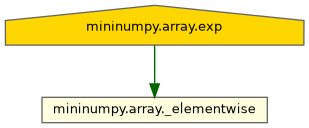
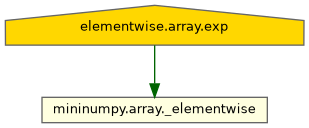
node "mininumpy.array.exp": label "mininumpy.array.exp" -> "elementwise.array.exp"
